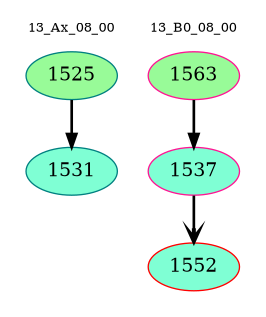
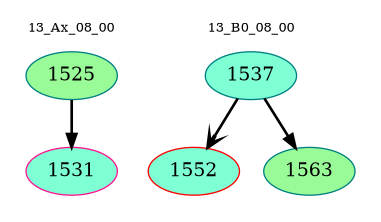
node "1563": color deeppink -> teal
edge "1563" -> "1537": reversed
node "1531": color teal -> deeppink
node "1537": color deeppink -> teal
